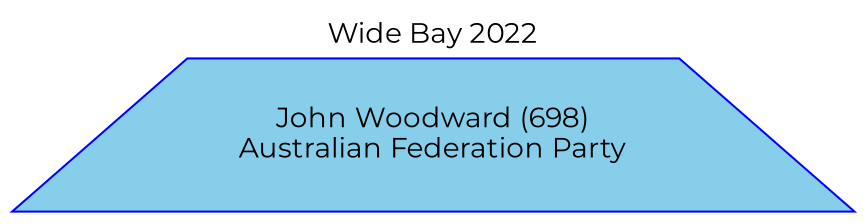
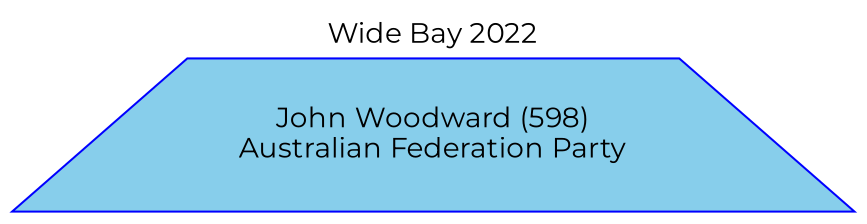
node "John Woodward (698) Australian Federation Party": label "John Woodward (698) Australian Federation Party" -> "John Woodward (598) Australian Federation Party"
